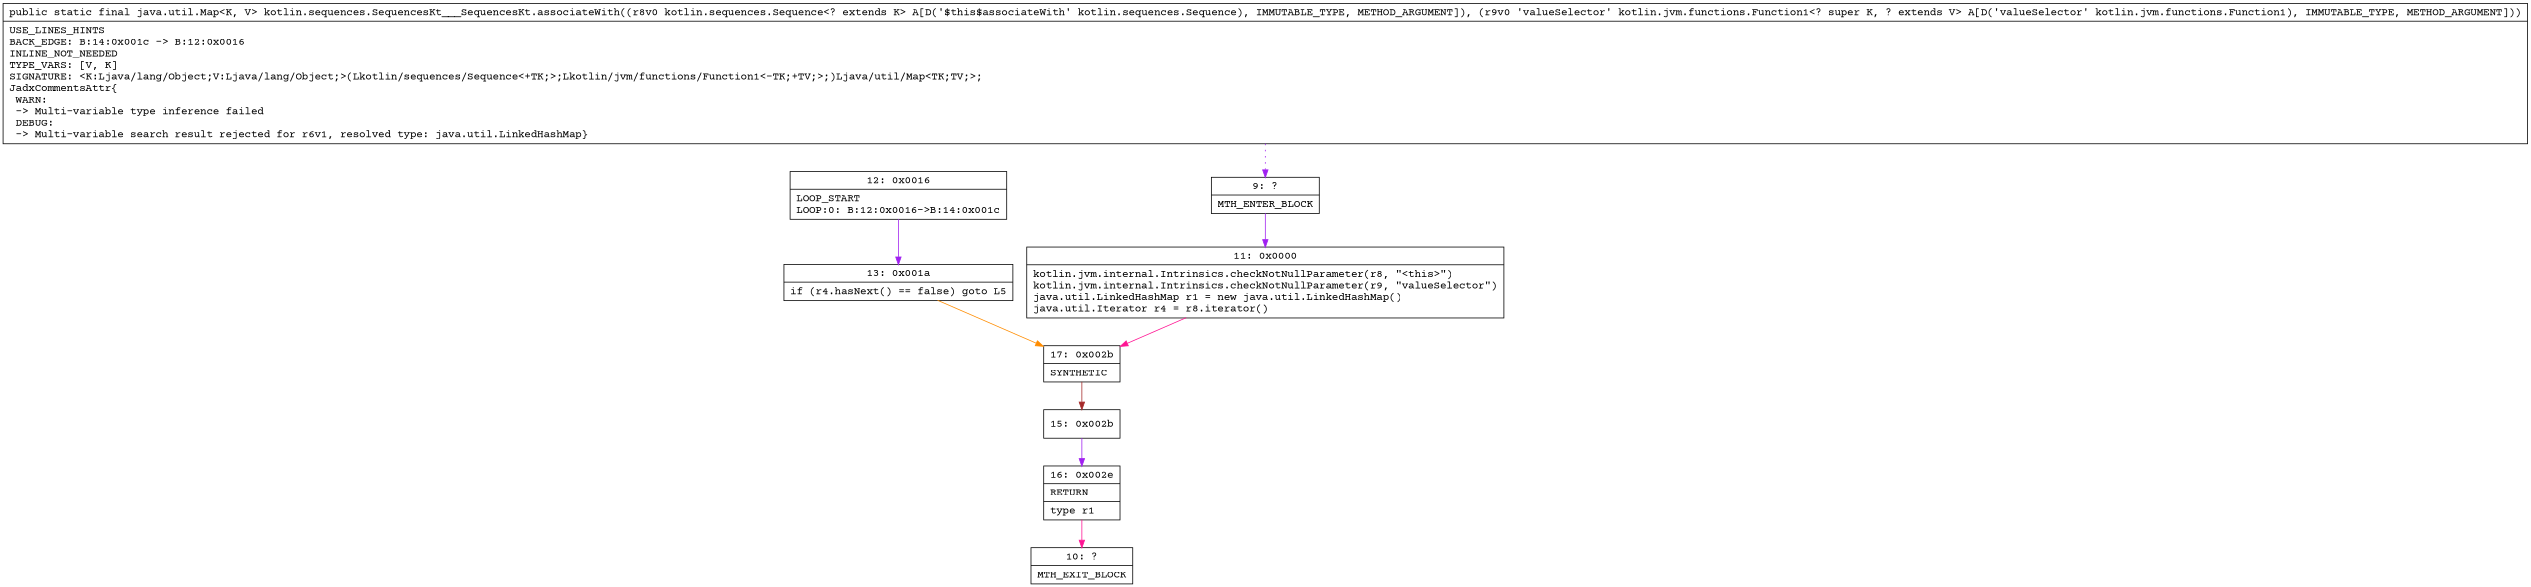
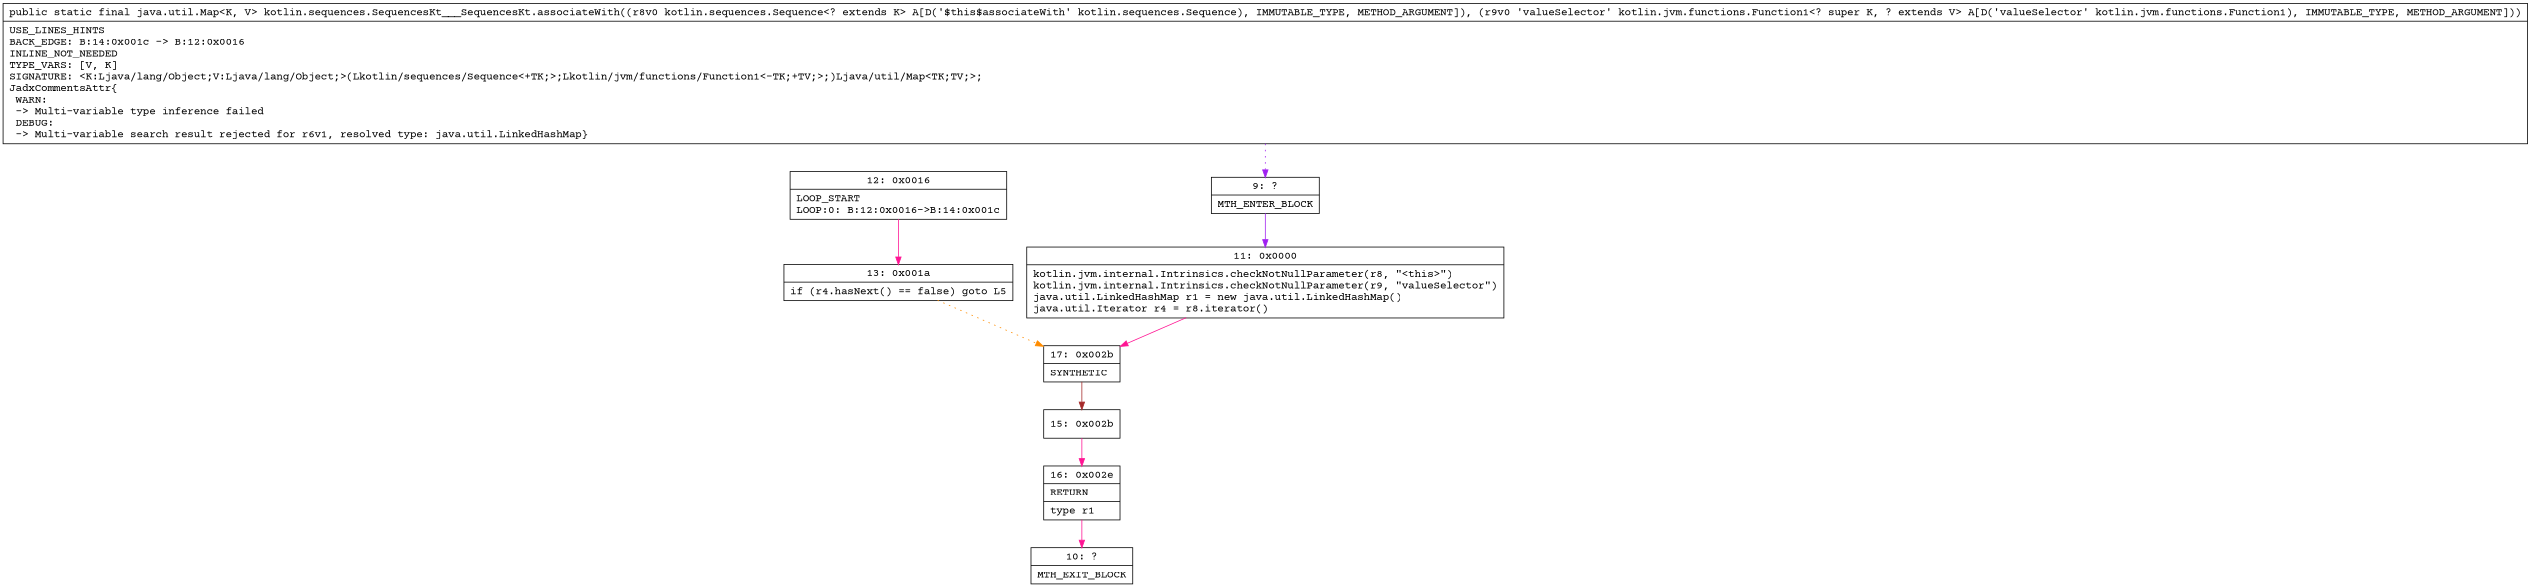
edge "12: 0x0016" -> "13: 0x001a": color purple -> deeppink
edge "13: 0x001a" -> "17: 0x002b": style solid -> dotted
edge "15: 0x002b" -> "16: 0x002e": color purple -> deeppink
